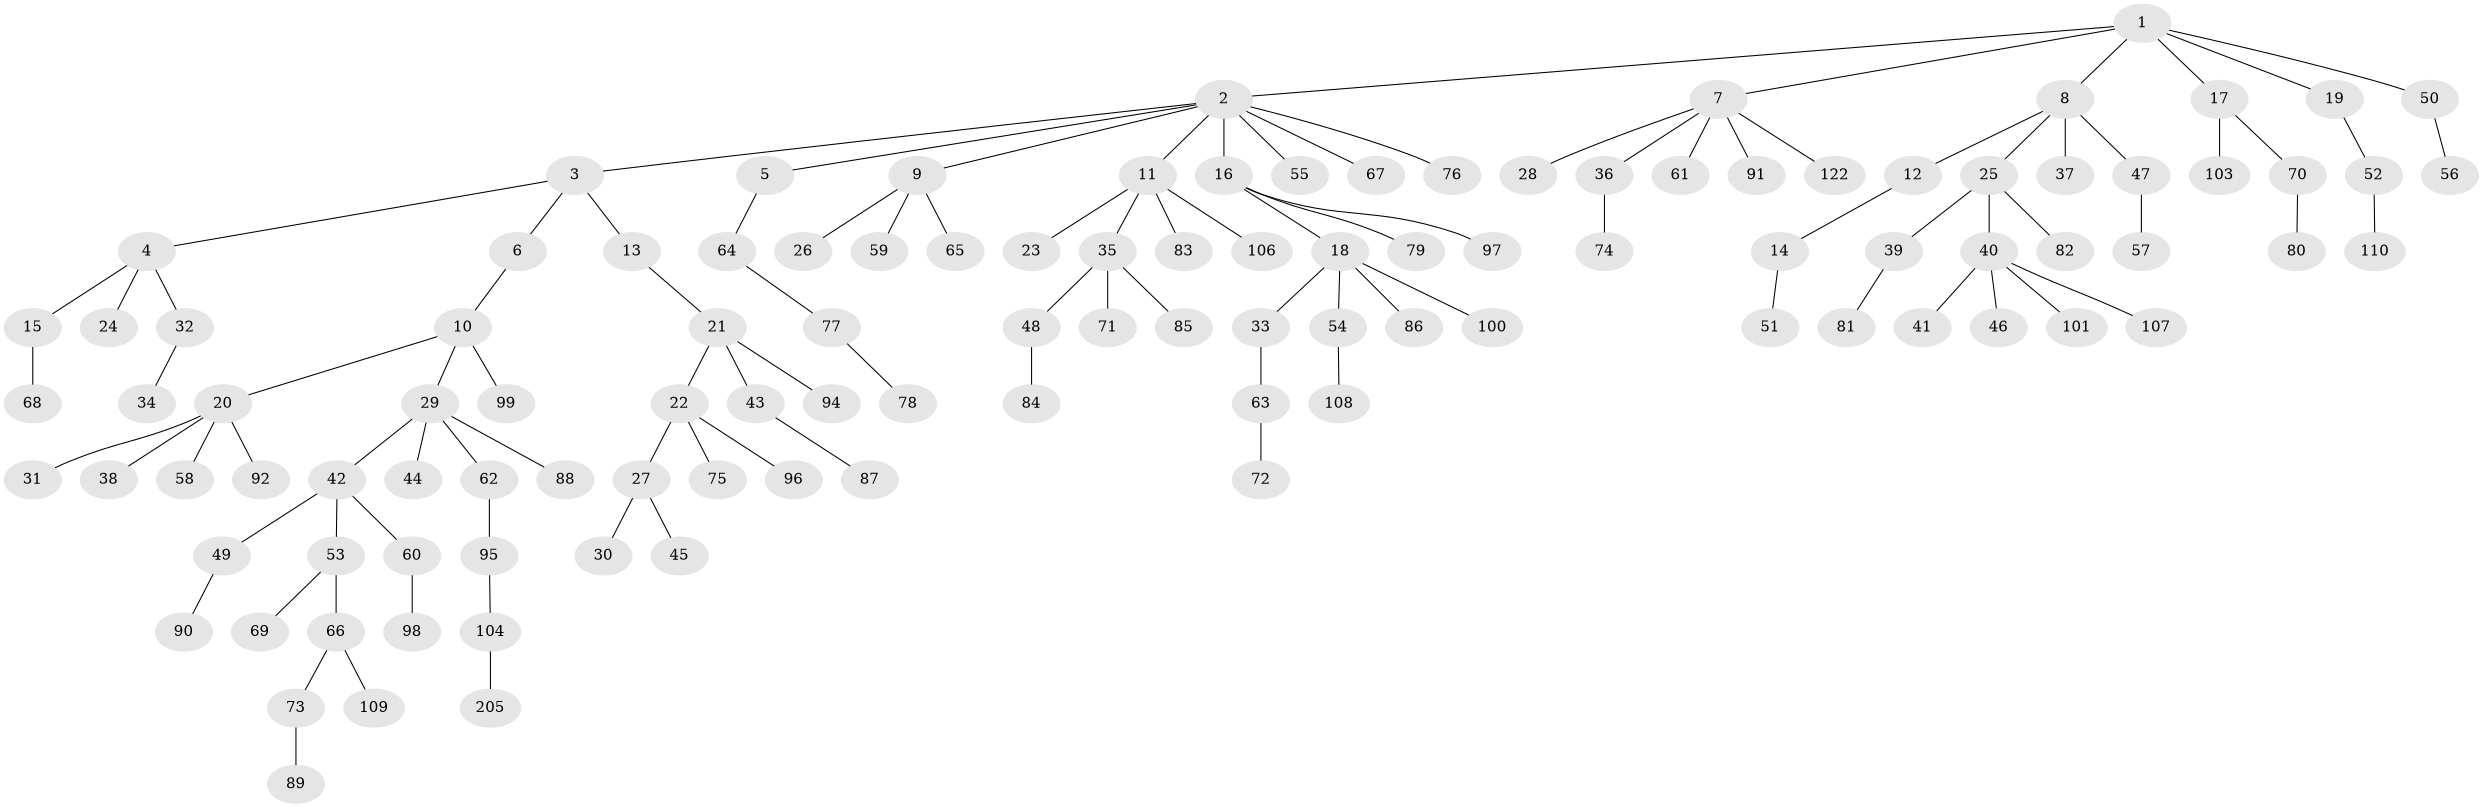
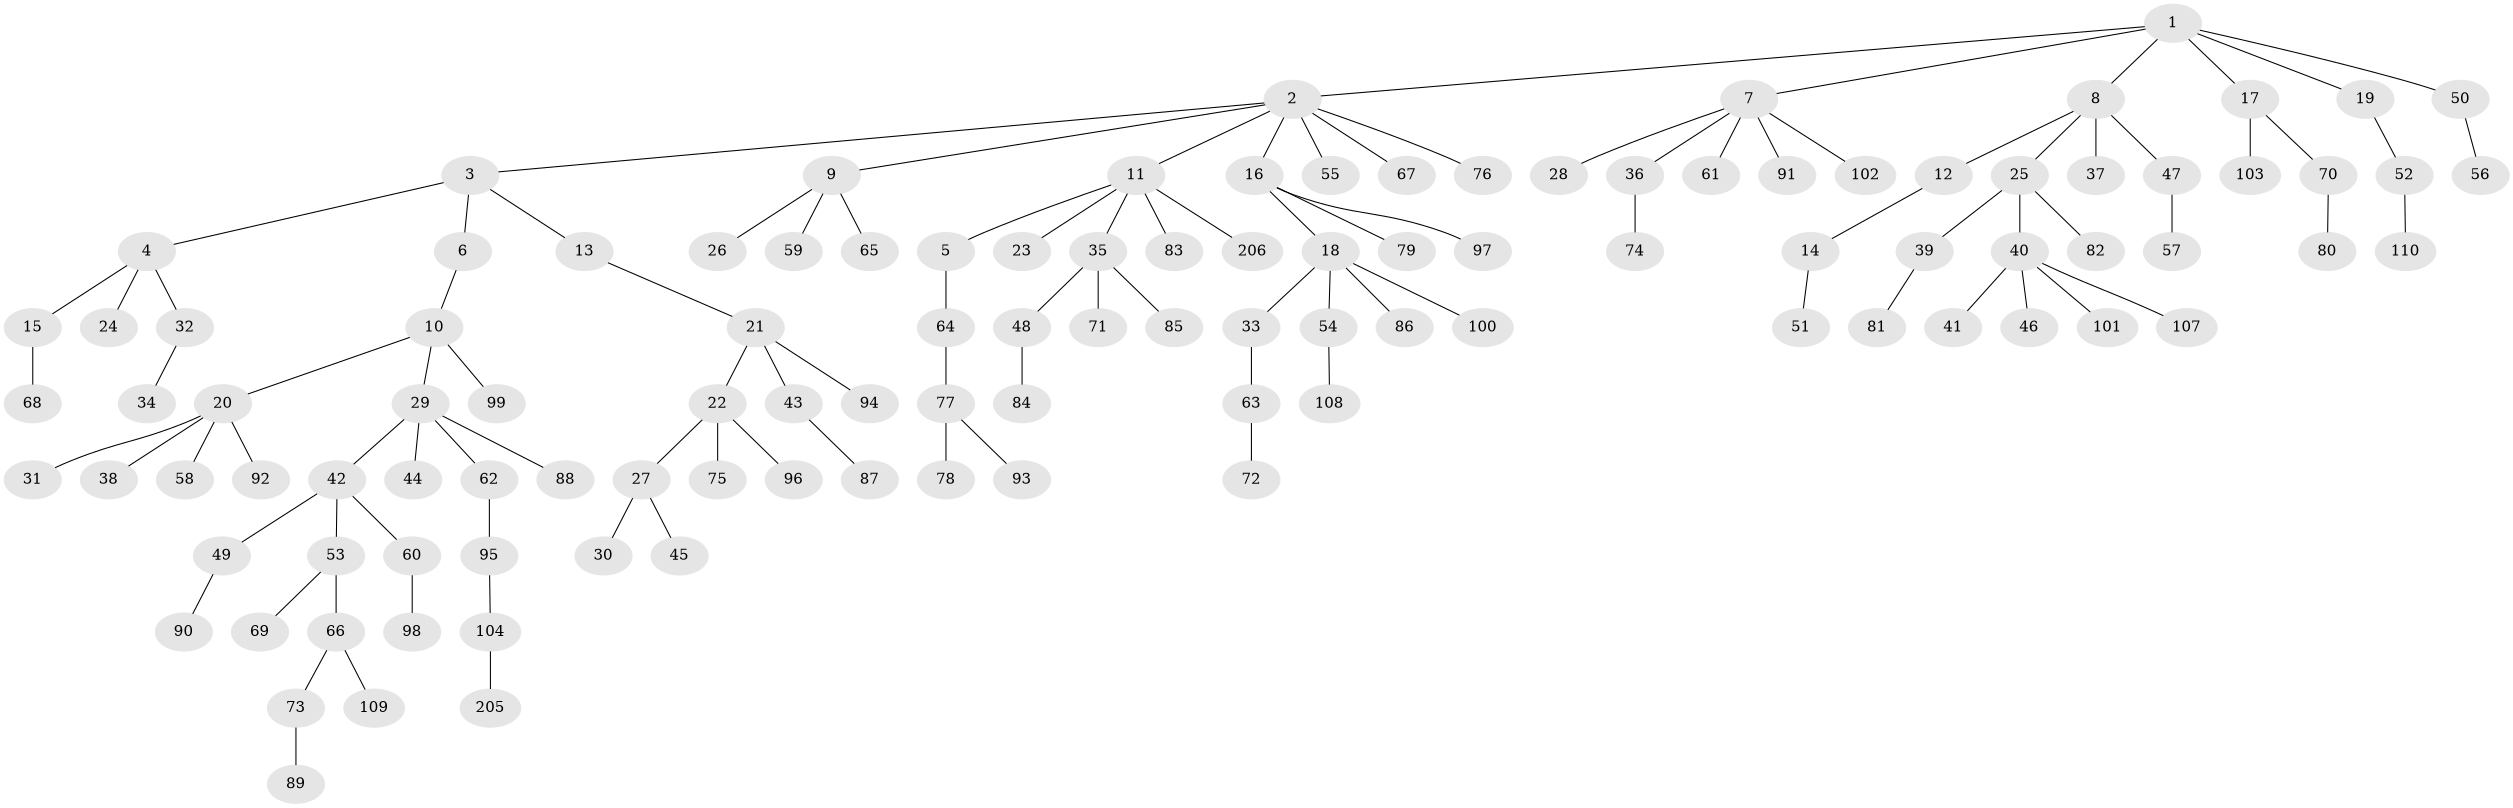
edge "2" -- "5": now "11" -- "5"
node "122": label "122" -> "102"
node "106": label "106" -> "206"
node "93": added
